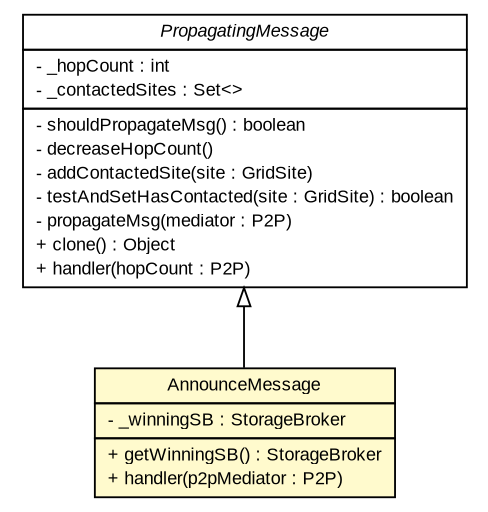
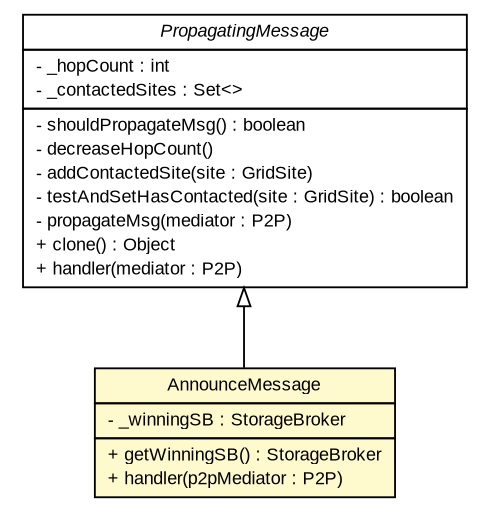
node "PropagatingMessage": text "+ handler(hopCount : P2P)" -> "+ handler(mediator : P2P)"
